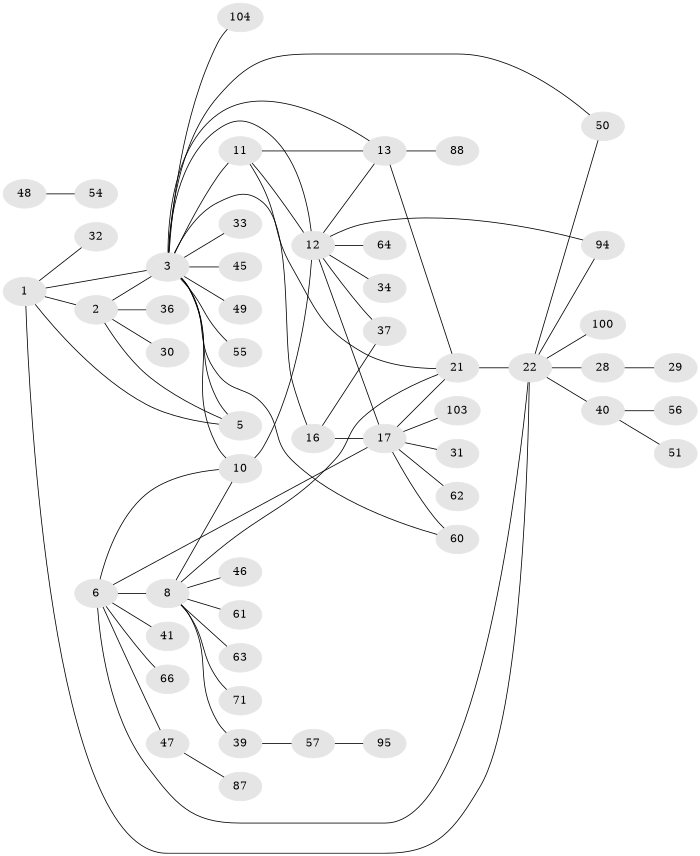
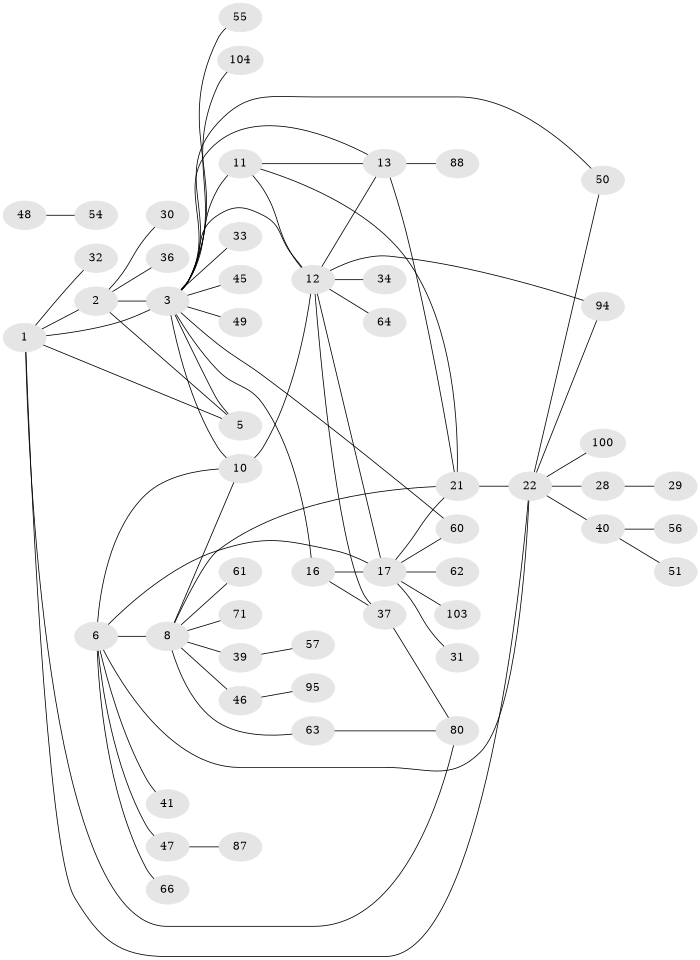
node "80": added
edge "57" -- "95": now "46" -- "95"
